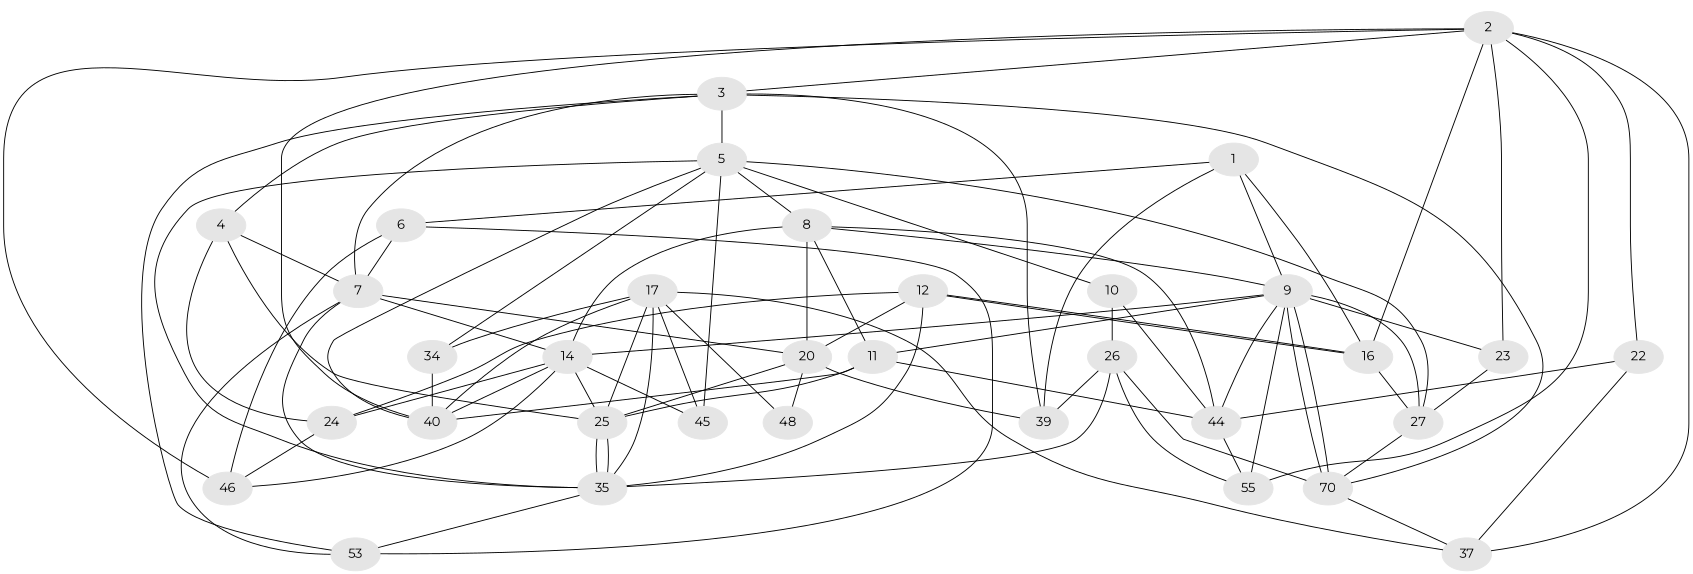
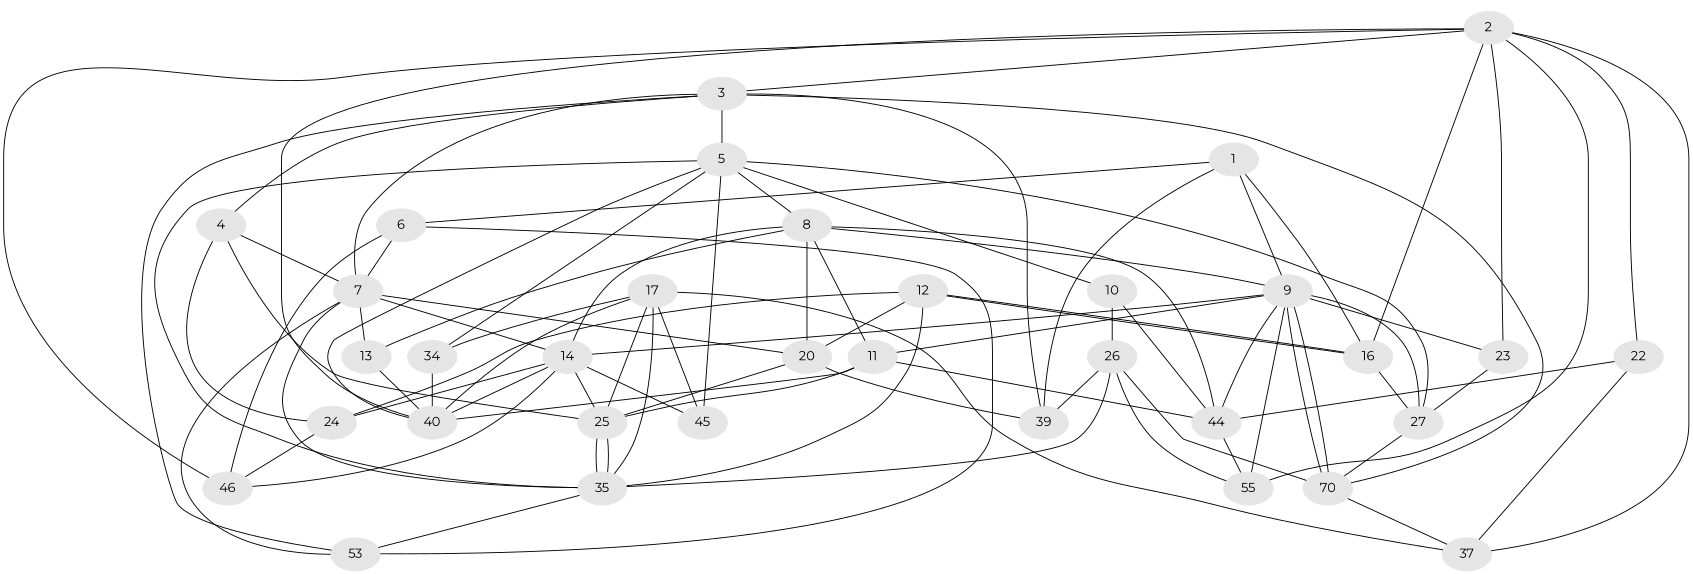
node "13": added
node "48": removed
